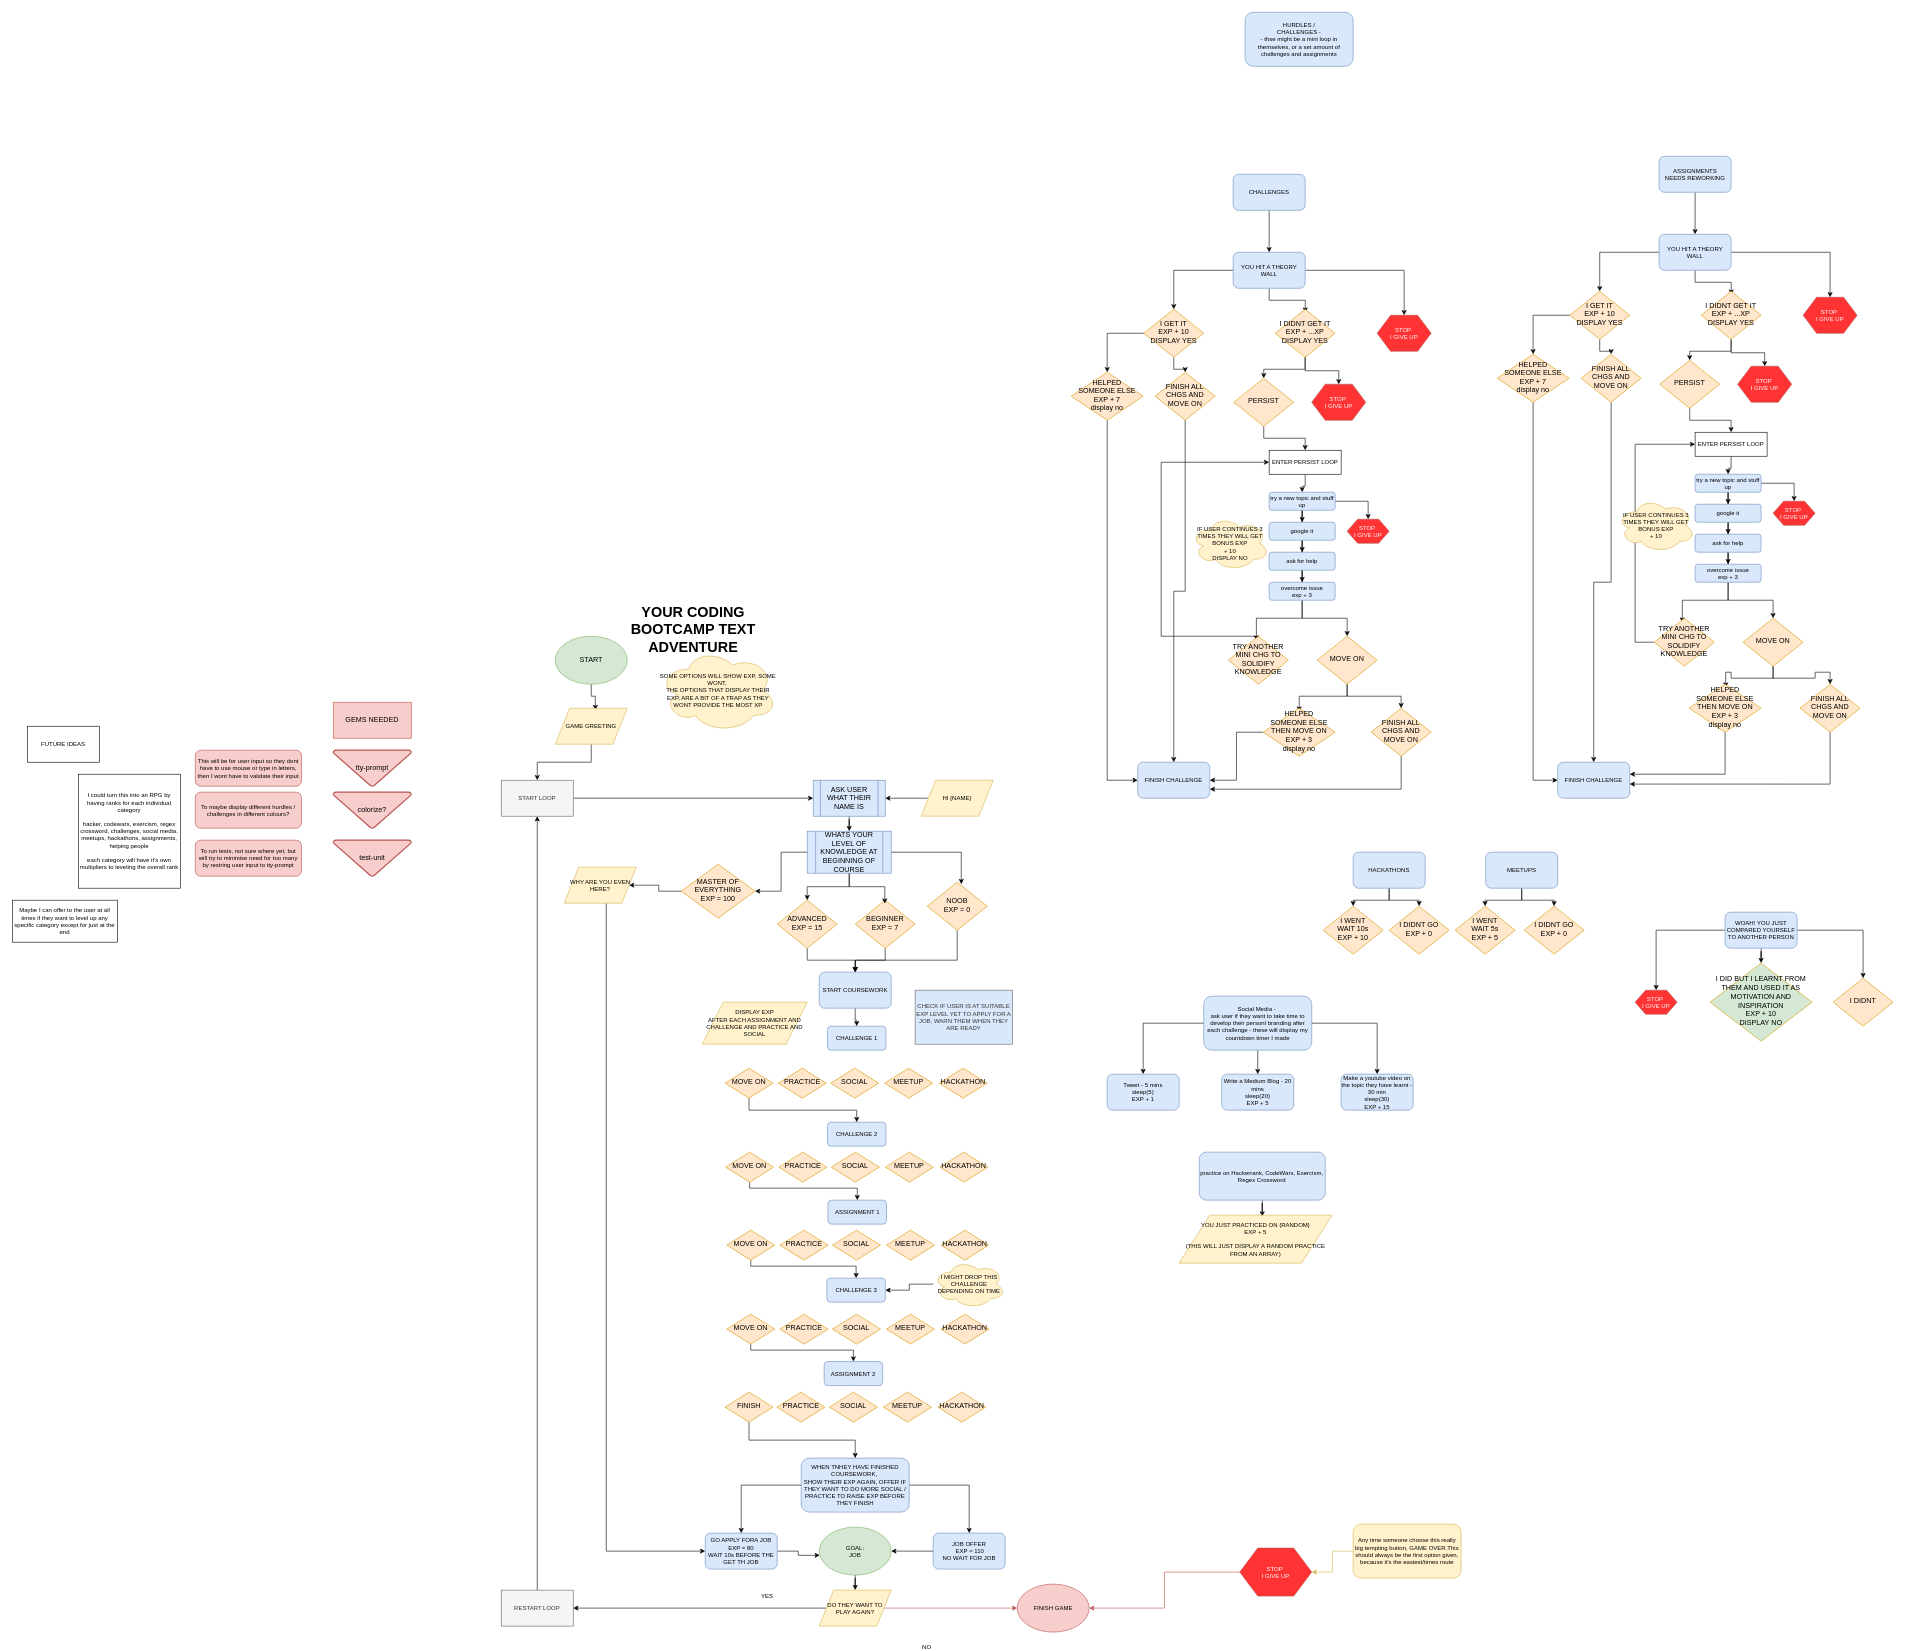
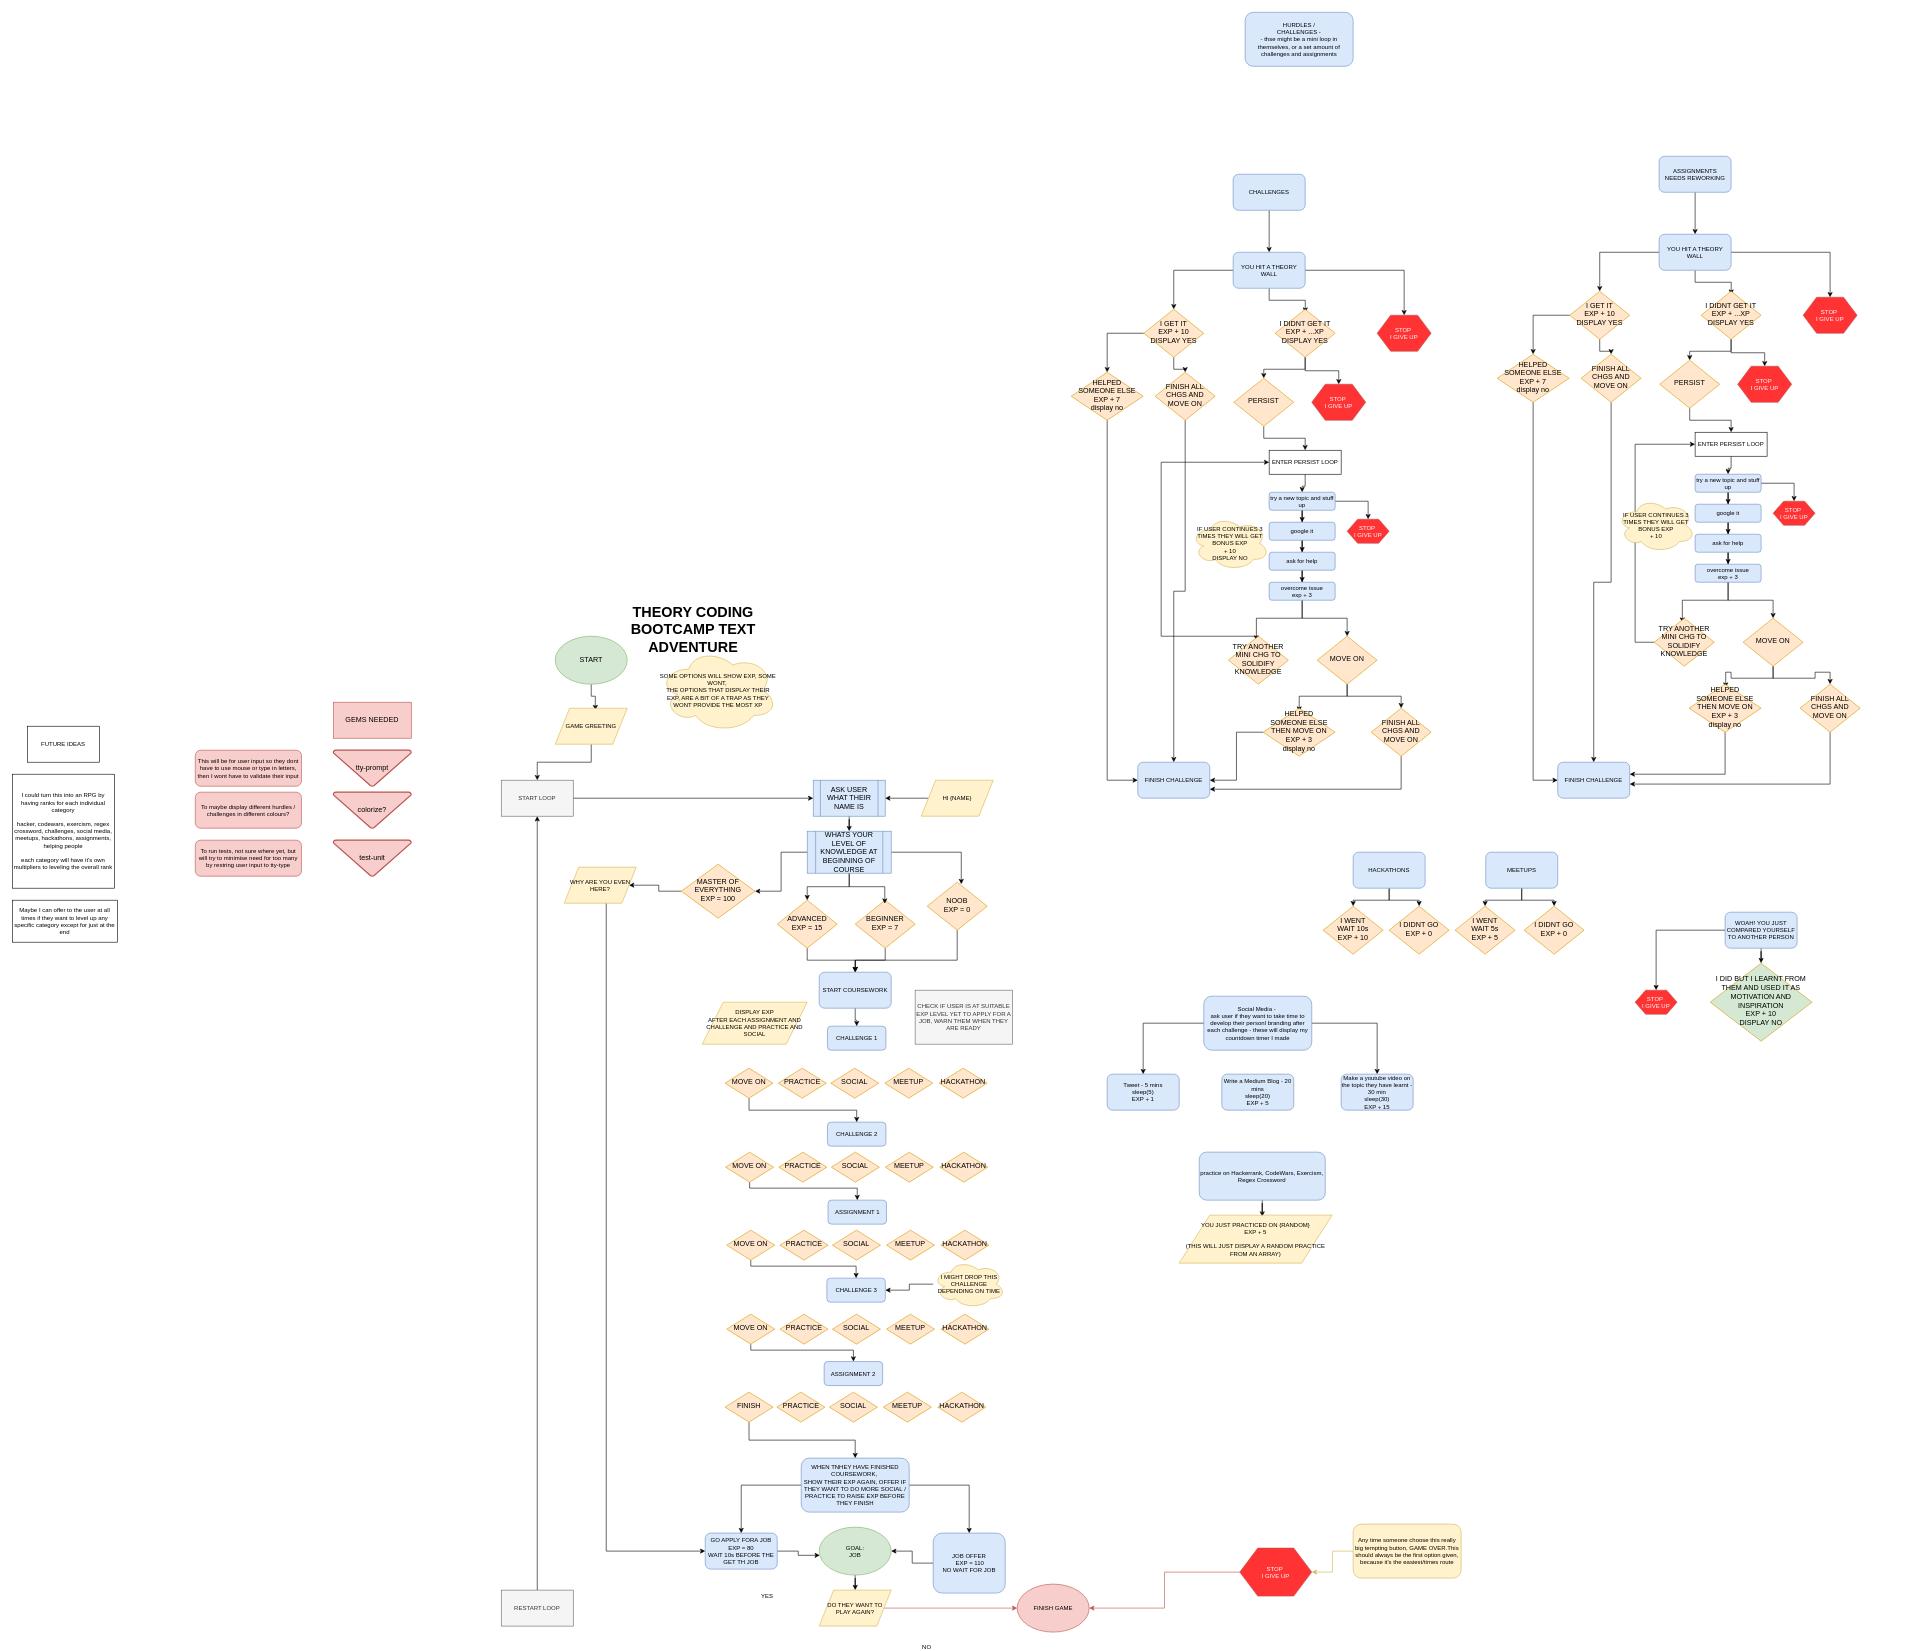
node "YOUR CODING BOOTCAMP TEXT ADVENTURE": label "YOUR CODING BOOTCAMP TEXT ADVENTURE" -> "THEORY CODING BOOTCAMP TEXT ADVENTURE"
node "I could turn this into an RPG by having ranks for each individual category hacker, codewars, exercism, regex crossword, challenges, social media, meetups, hackathons, assignments, helping people each category will have it's own multipliers to leveling the overall rank": moved (129, 831) -> (63, 831)
node "To run tests, not sure where yet, but will try to minimise need for too many by restring user input to tty-prompt": label "To run tests, not sure where yet, but will try to minimise need for too many by restring user input to tty-prompt" -> "To run tests, not sure where yet, but will try to minimise need for too many by restring user input to tty-type"
edge "WOAH! YOU JUST COMPARED YOURSELF TO ANOTHER PERSON" -> "I DIDNT": removed
node "I DIDNT": removed
node "CHECK IF USER IS AT SUITABLE EXP LEVEL YET TO APPLY FOR A JOB, WARN THEM WHEN THEY ARE READY": fillcolor #dae8fc -> #f5f5f5
edge "Social Media - ask user if they want to take time to develop their personl branding after each challenge - these will display my countdown timer I made" -> "Write a Medium Blog - 20 mins sleep(20) EXP + 5": removed
node "JOB OFFER EXP = 110 NO WAIT FOR JOB": size 72x36 -> 72x60
edge "DO THEY WANT TO PLAY AGAIN?" -> "RESTART LOOP": removed, label "YES"
